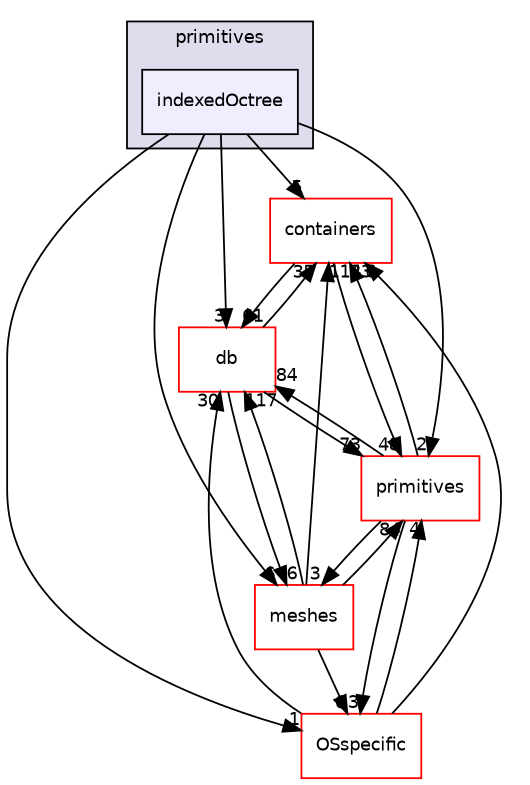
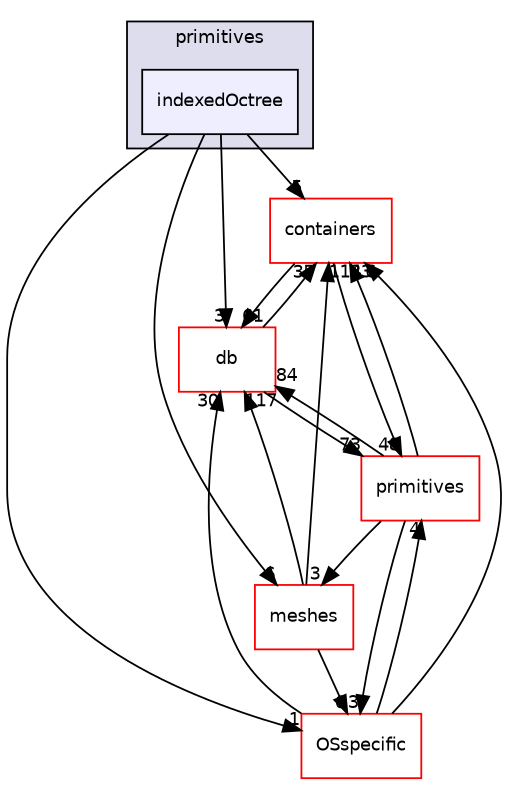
edge "indexedOctree" -> "primitives": removed
edge "db" -> "meshes": removed
edge "meshes" -> "primitives": removed
